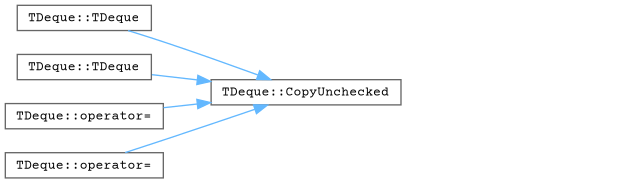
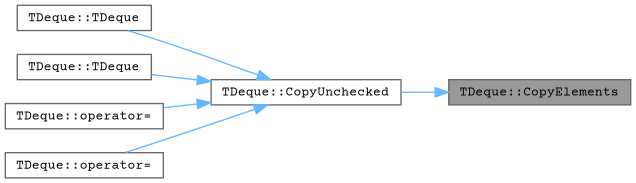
node "TDeque::CopyElements": added
